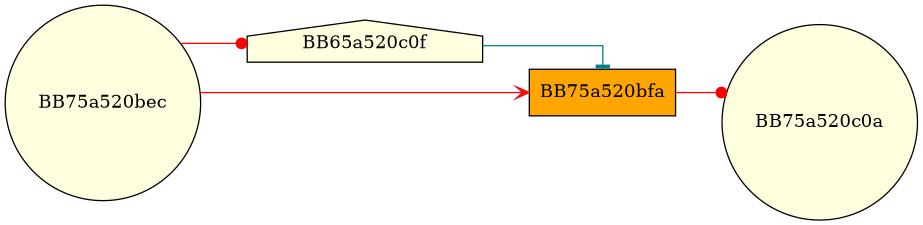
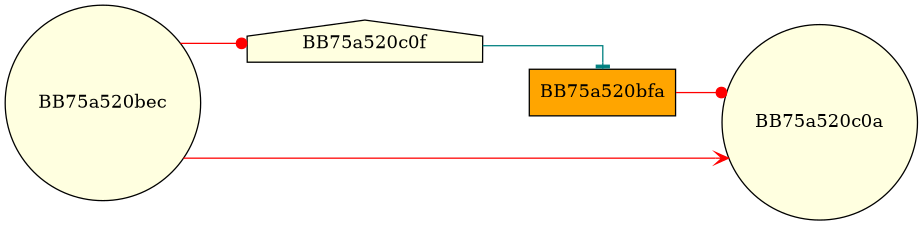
node "BB65a520c0f": label "BB65a520c0f" -> "BB75a520c0f"
edge "BB75a520bec" -> "BB75a520bfa": now "BB75a520bec" -> "BB75a520c0a"
